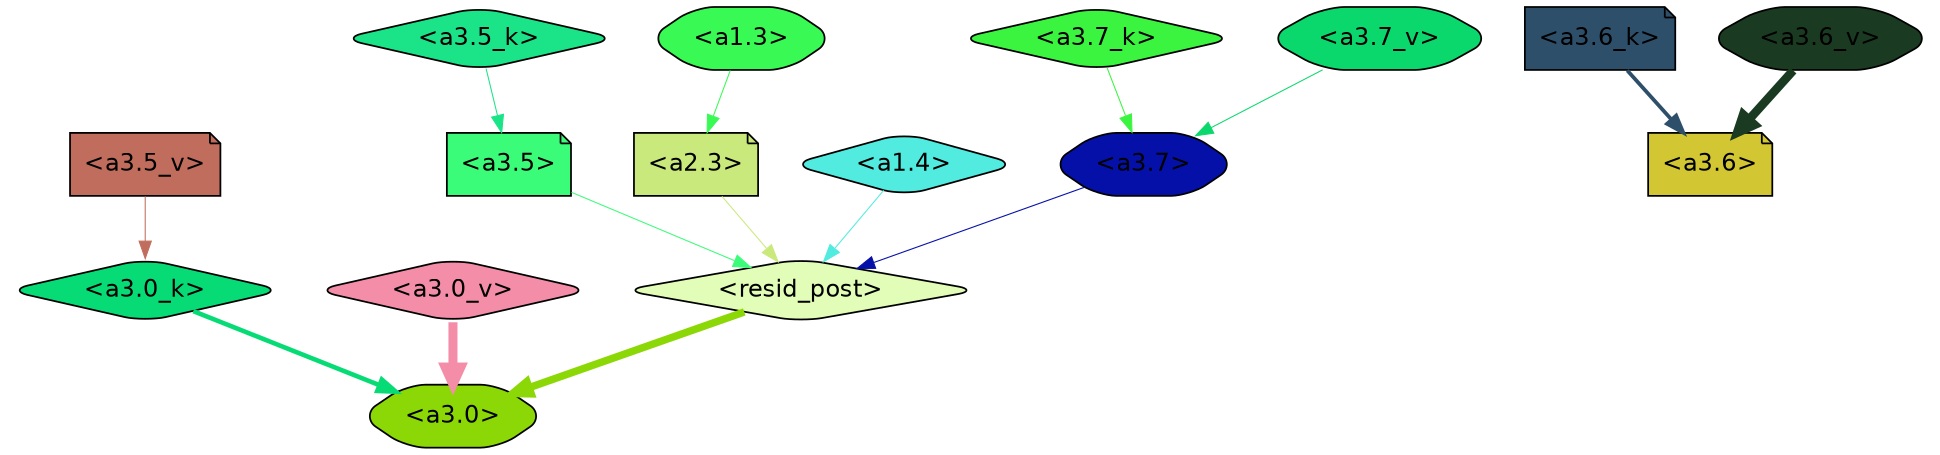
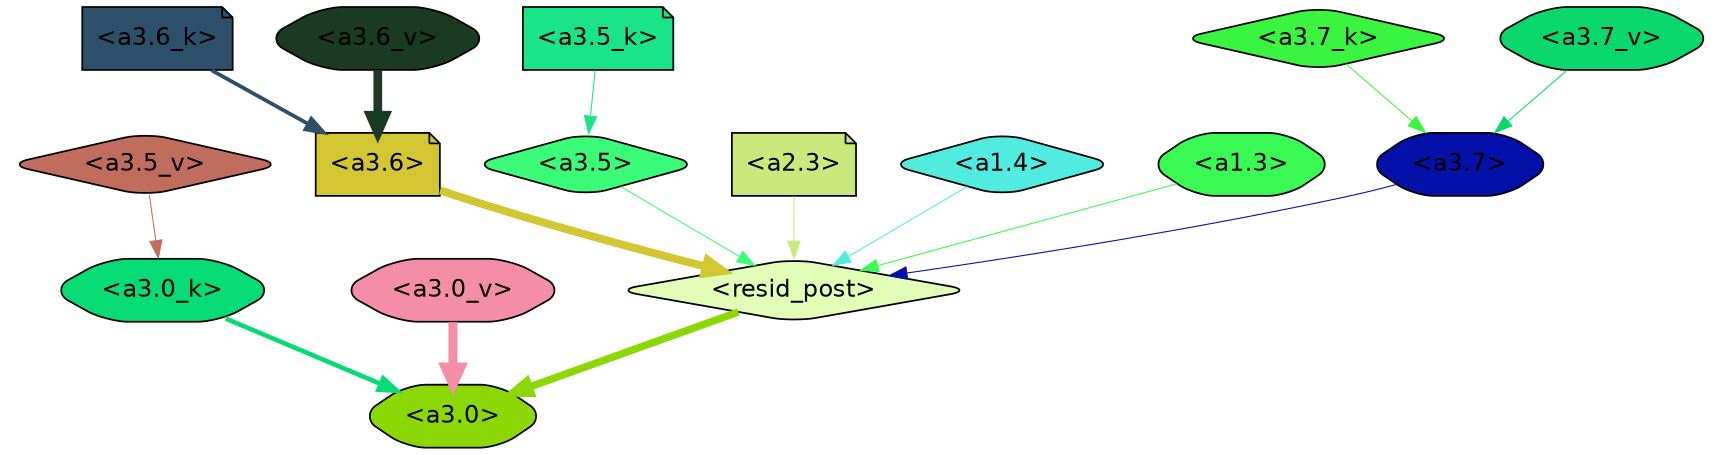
node "<a3.5_k>": shape diamond -> note
edge "<a1.3>" -> "<a2.3>": now "<a1.3>" -> "<resid_post>"
node "<a3.5_v>": shape note -> diamond
node "<a3.5>": shape note -> diamond
edge "<a3.6>" -> "<resid_post>": added
node "<a3.0_k>": shape diamond -> hexagon
node "<a3.0_v>": shape diamond -> hexagon
